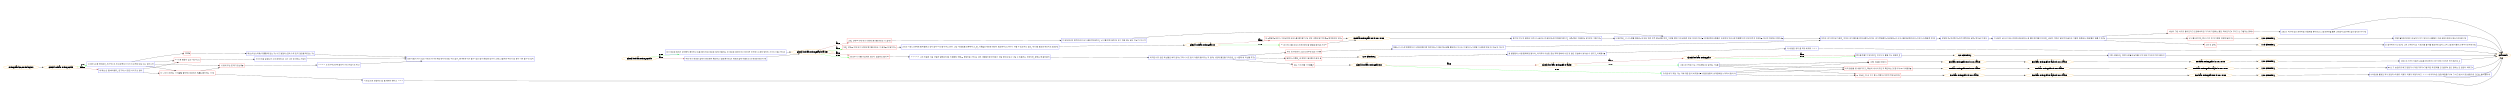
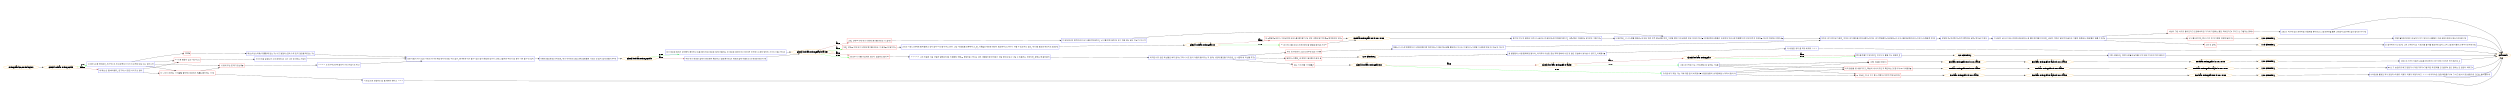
node "나한테 필요한 걸 가져오면, 네가 아미르의 공상 과학 영화들에 나오는 것 같지 않게 만들어 주마.": added
